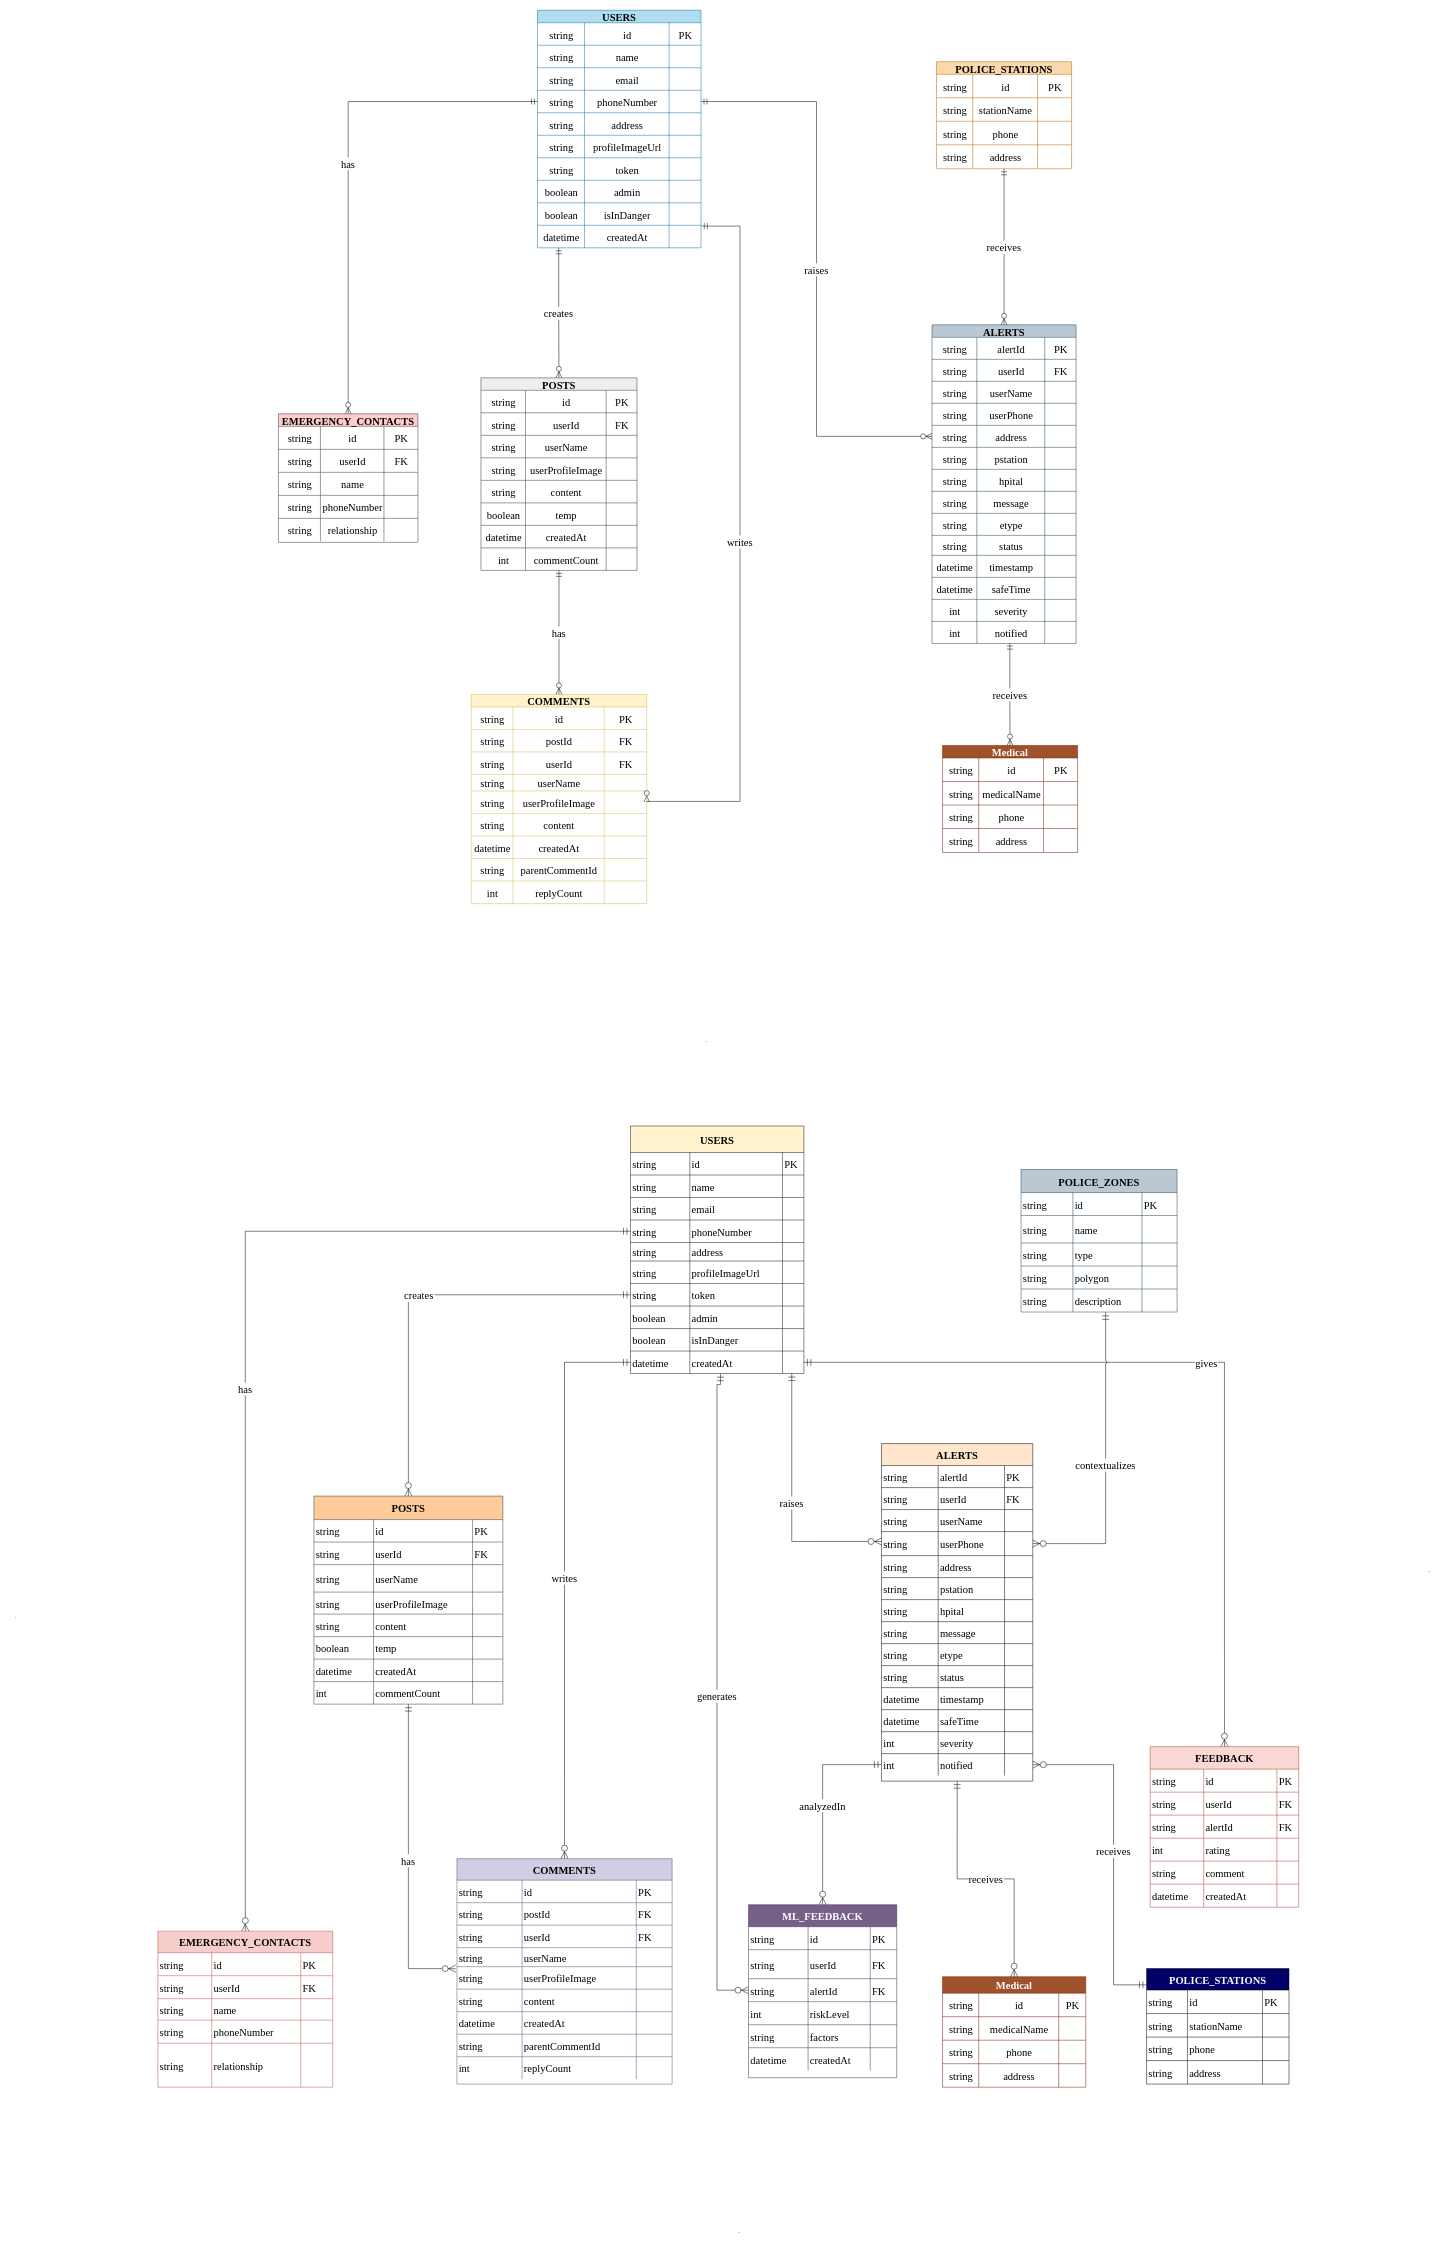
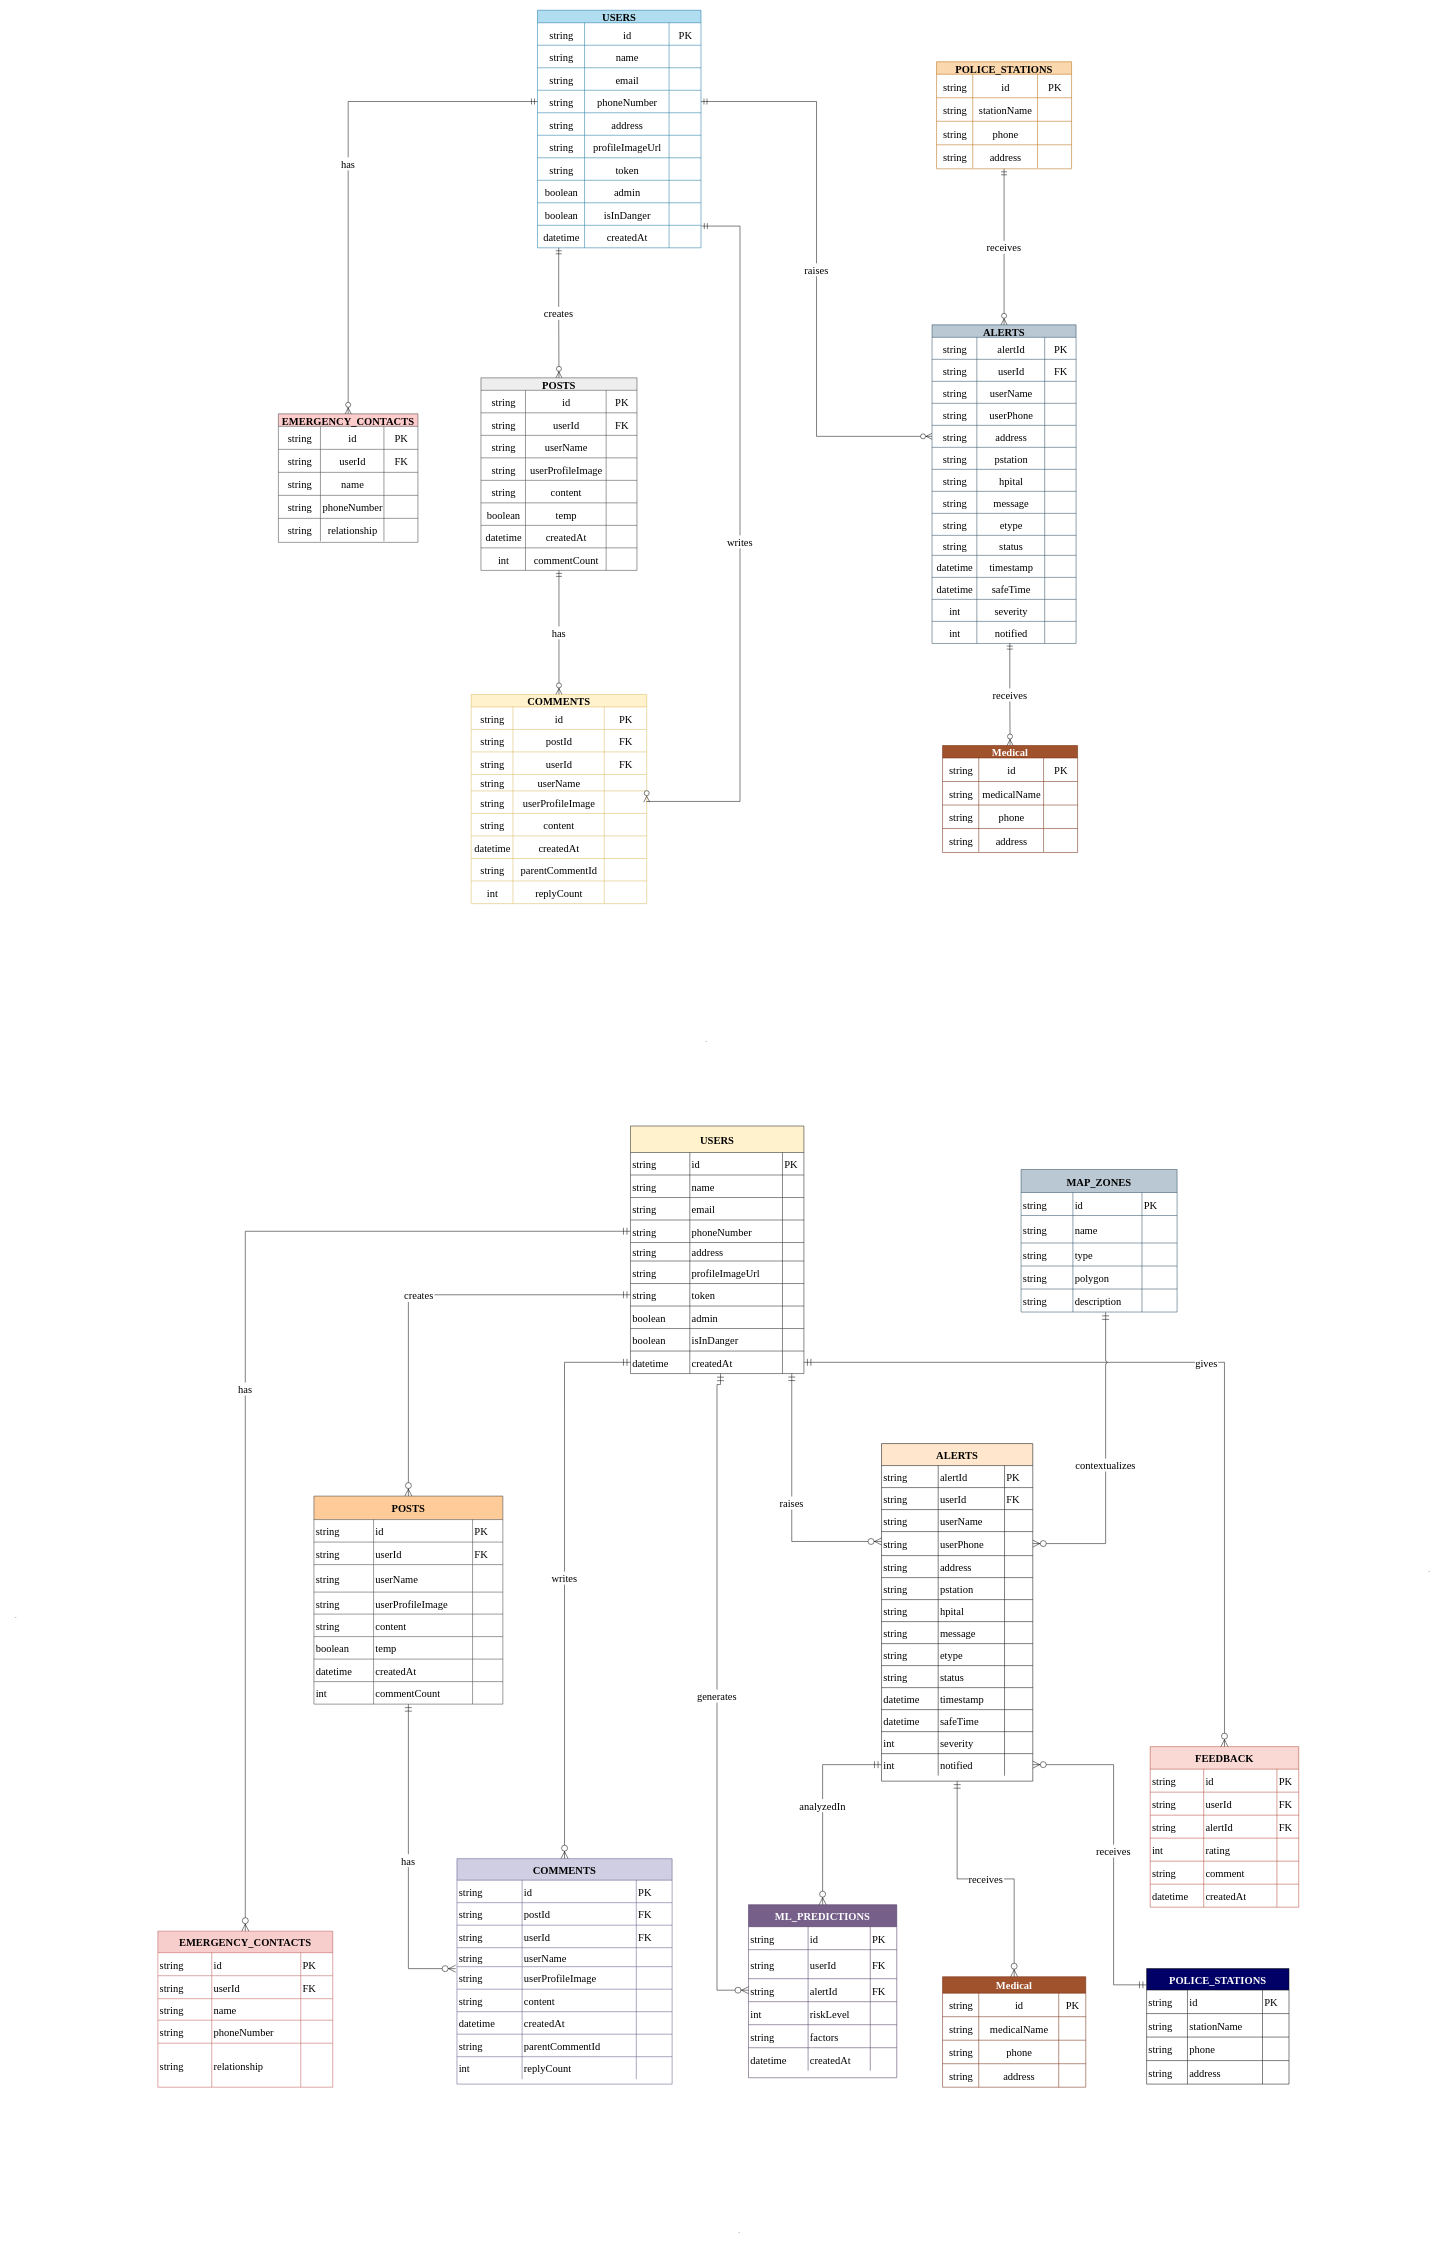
node "POLICE_ZONES": label "POLICE_ZONES" -> "MAP_ZONES"
node "ML_FEEDBACK": label "ML_FEEDBACK" -> "ML_PREDICTIONS"
